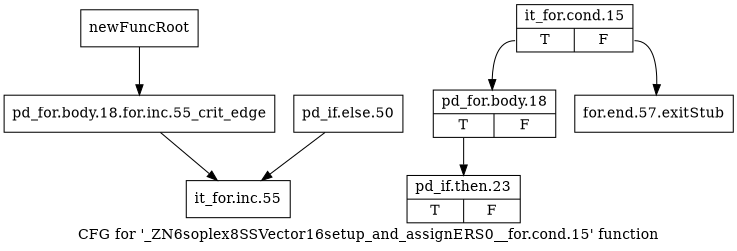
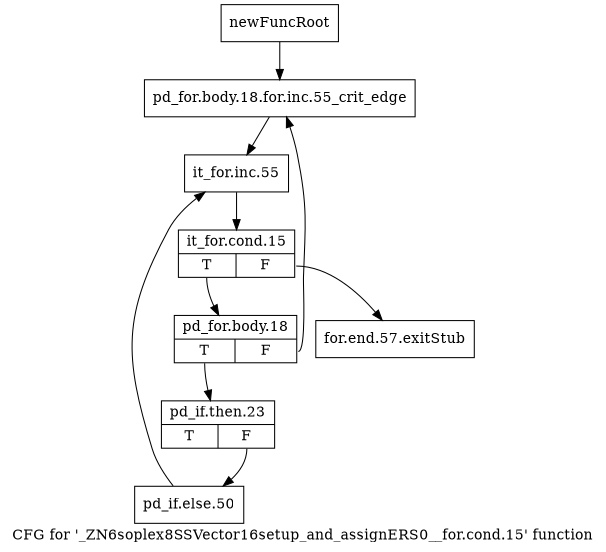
edge "it_for.inc.55" -> "it_for.cond.15": added
edge "pd_for.body.18" -> "pd_for.body.18.for.inc.55_crit_edge": added
edge "pd_if.then.23" -> "pd_if.else.50": added
